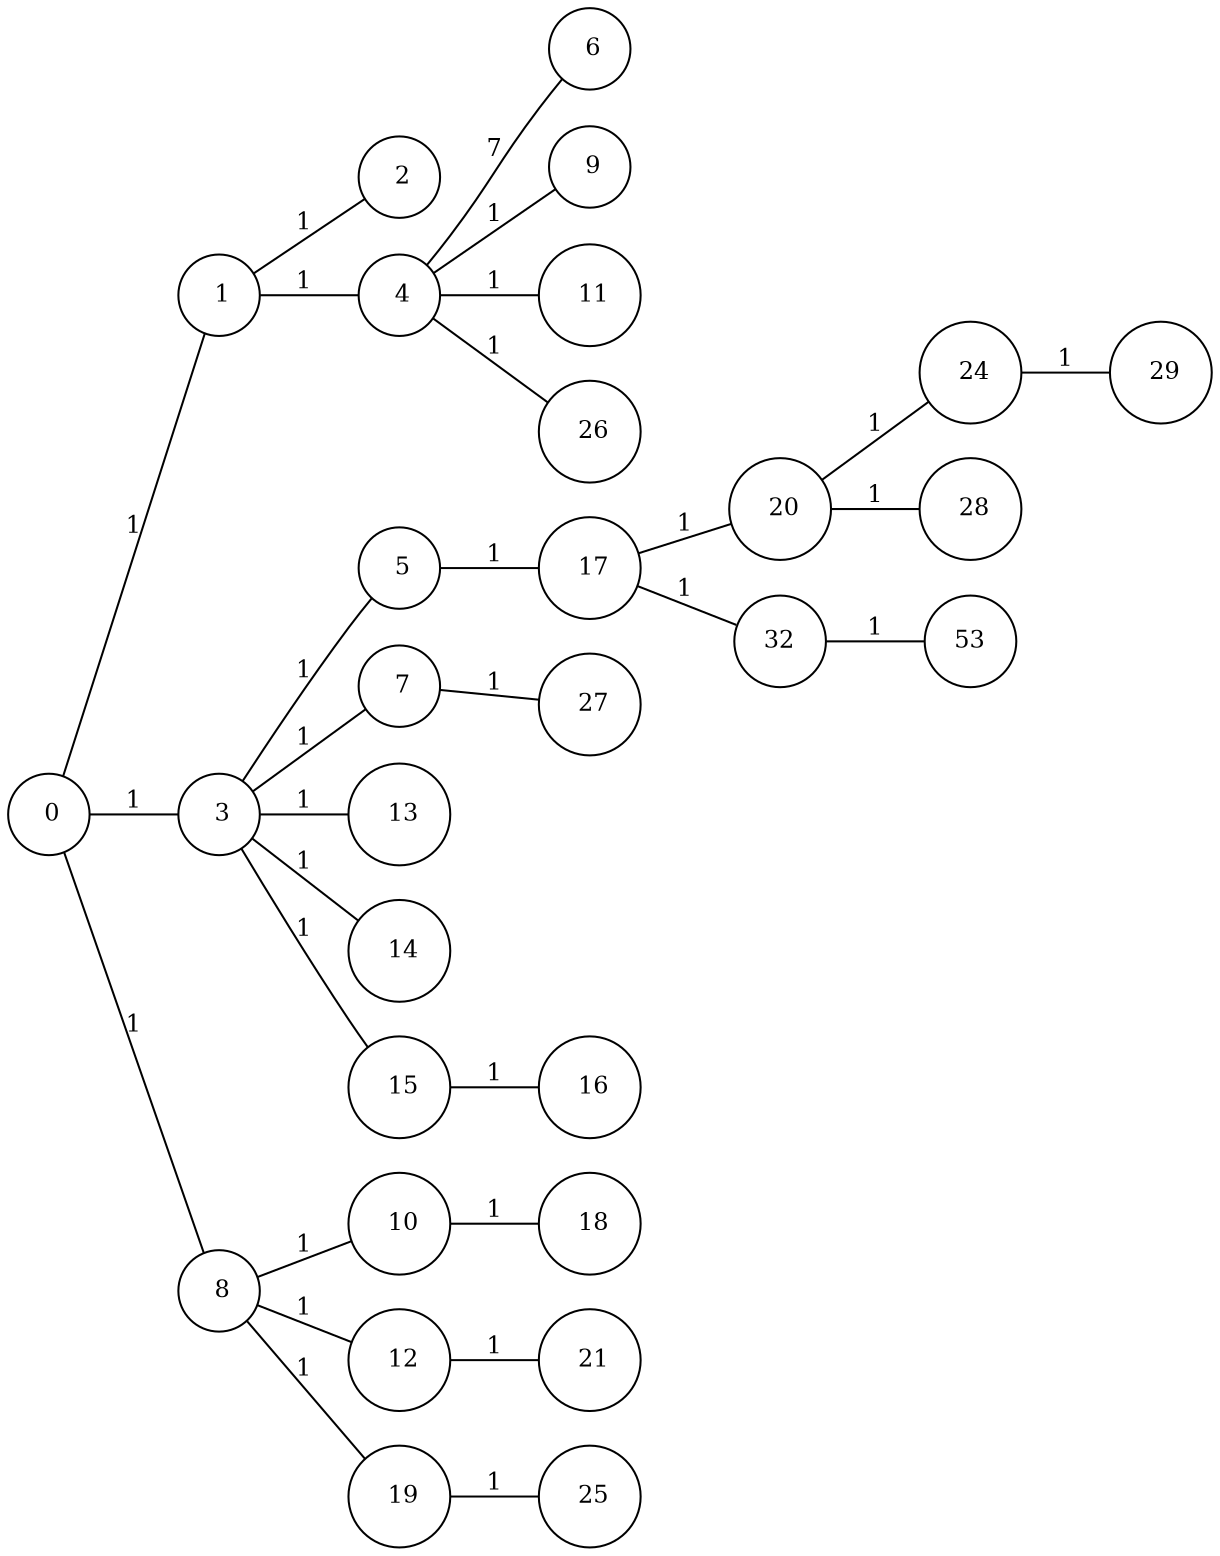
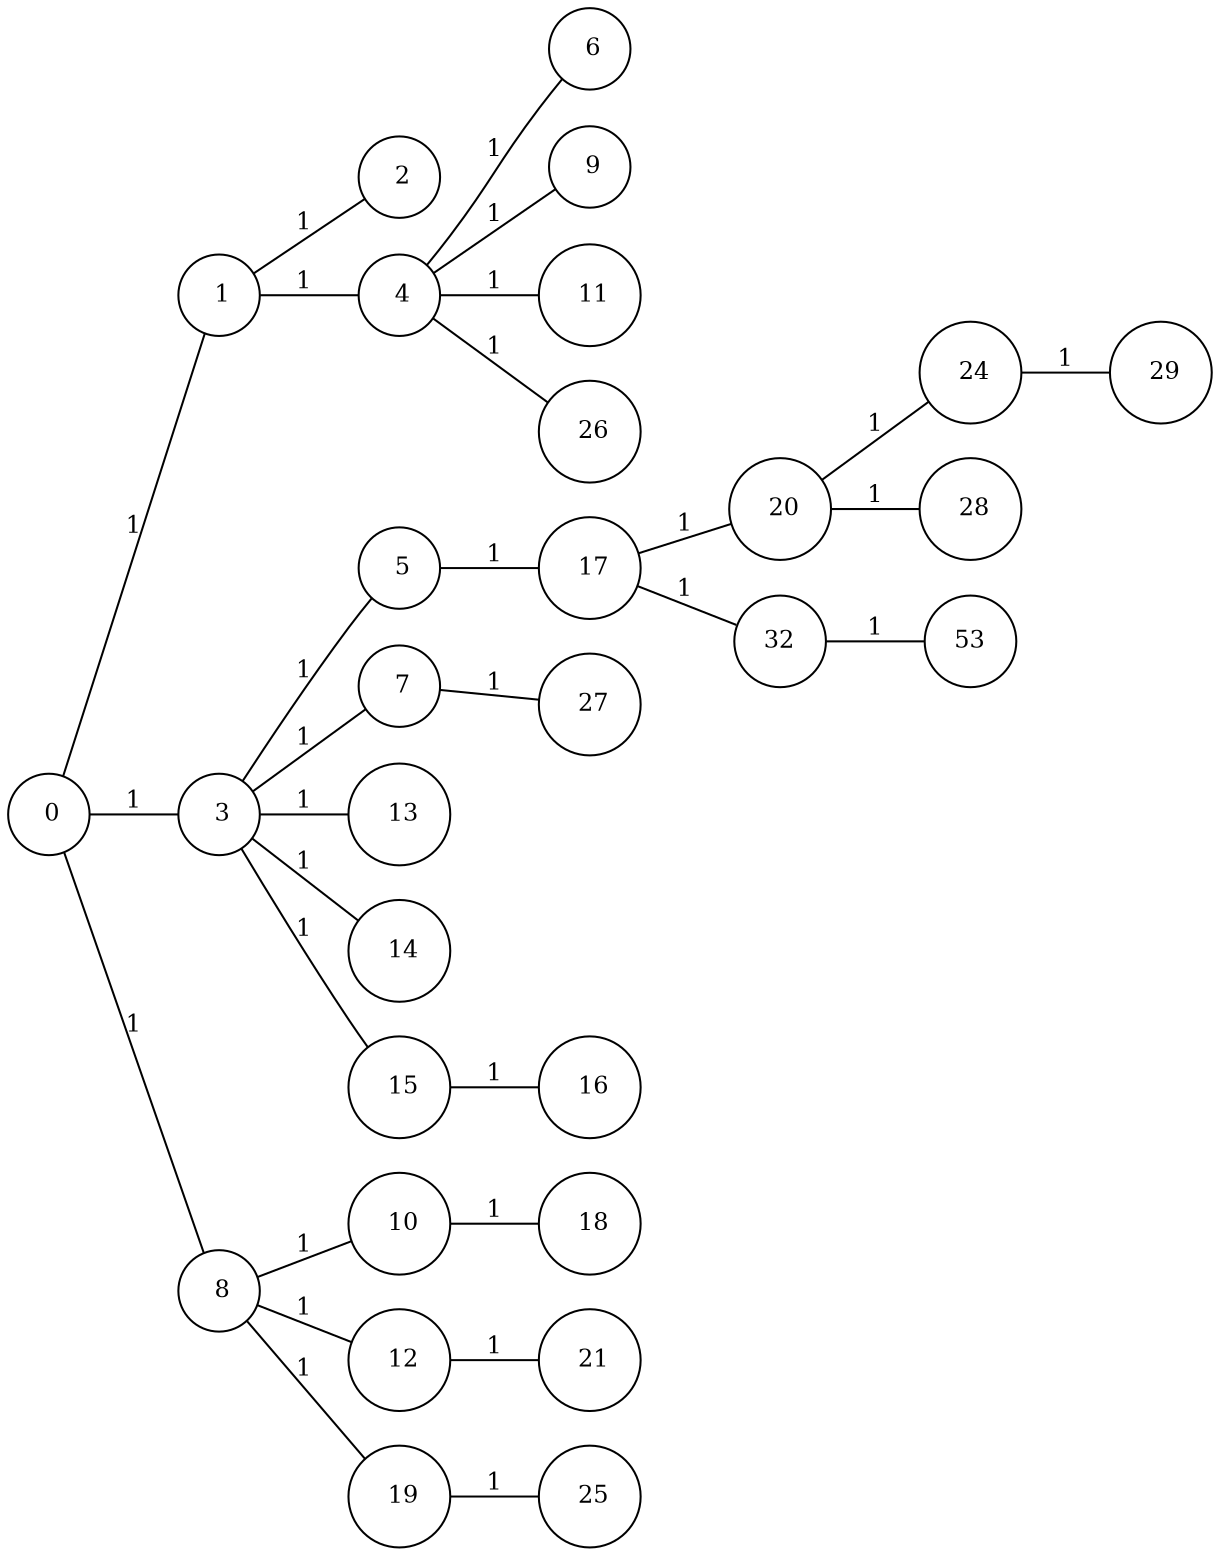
edge "6" -- "4": label "7" -> "1"
